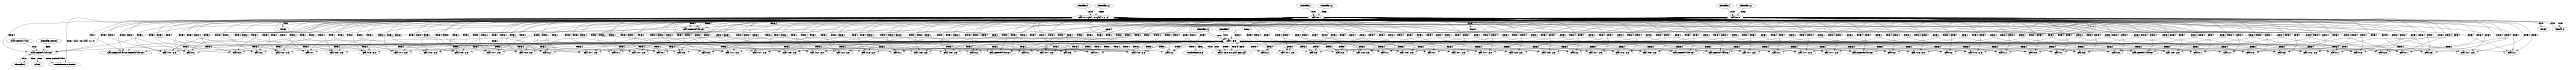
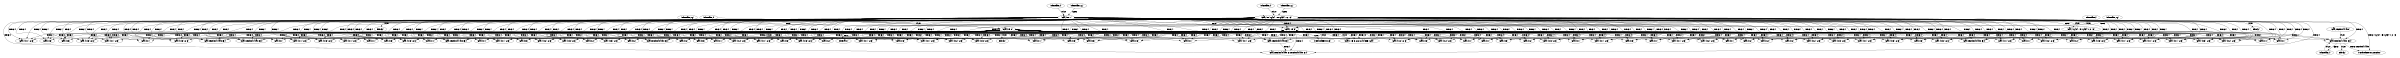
edge "(Call,i = 0)" -> "(Literal,0)": label "AST: " -> "CFG: "
edge "(Call,i = 1)" -> "(Call,i != 3)": label "DDG: i" -> "CFG: "
node "(Call,(vy[2] <= vy[3]) ? 2 : 3)": added
edge "(Call,section[0].ia0 = i)" -> "(Call,i != 3)": reversed
edge "(Call,i = (vy[2] <= vy[3]) ? 2 : 3)" -> "(Call,section[0].ia0 = section[0].ib0 = i)": label "AST: i" -> "DDG: i"
node "(Identifier,section)": removed
edge "(Call,i != 3 && vy[0] == vy[i])" -> "(Call,i != 3)": label "CFG: " -> "DDG: i"
